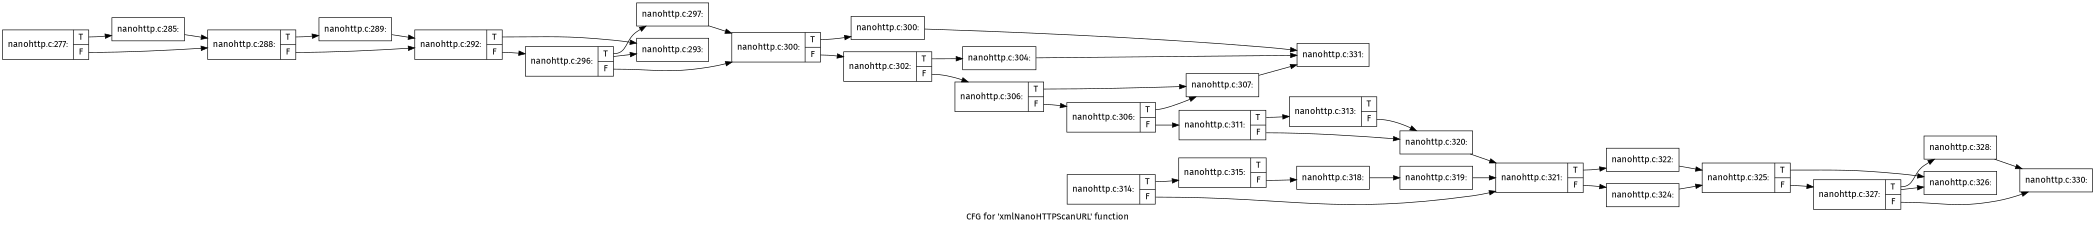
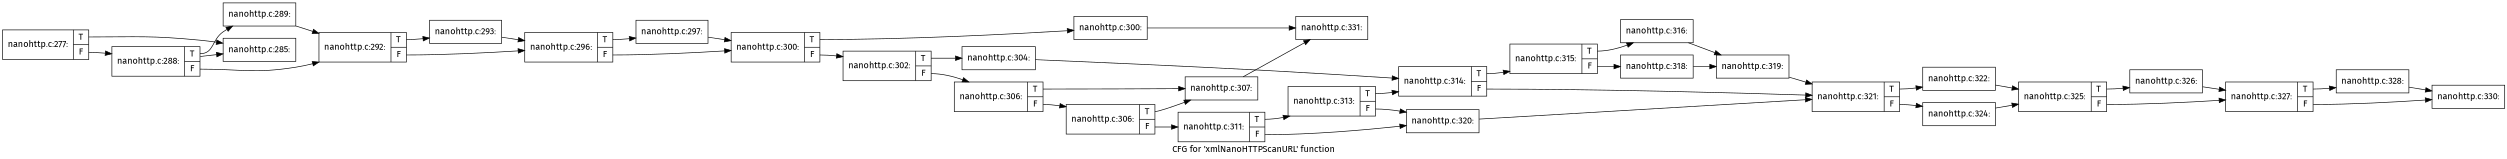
node "nanohttp.c:316:": added
edge "nanohttp.c:285:" -> "nanohttp.c:288:": reversed
edge "nanohttp.c:296:" -> "nanohttp.c:293:": reversed
edge "nanohttp.c:304:" -> "nanohttp.c:331:": now "nanohttp.c:304:" -> "nanohttp.c:314:"
edge "nanohttp.c:313:" -> "nanohttp.c:314:": added
edge "nanohttp.c:327:" -> "nanohttp.c:326:": reversed
